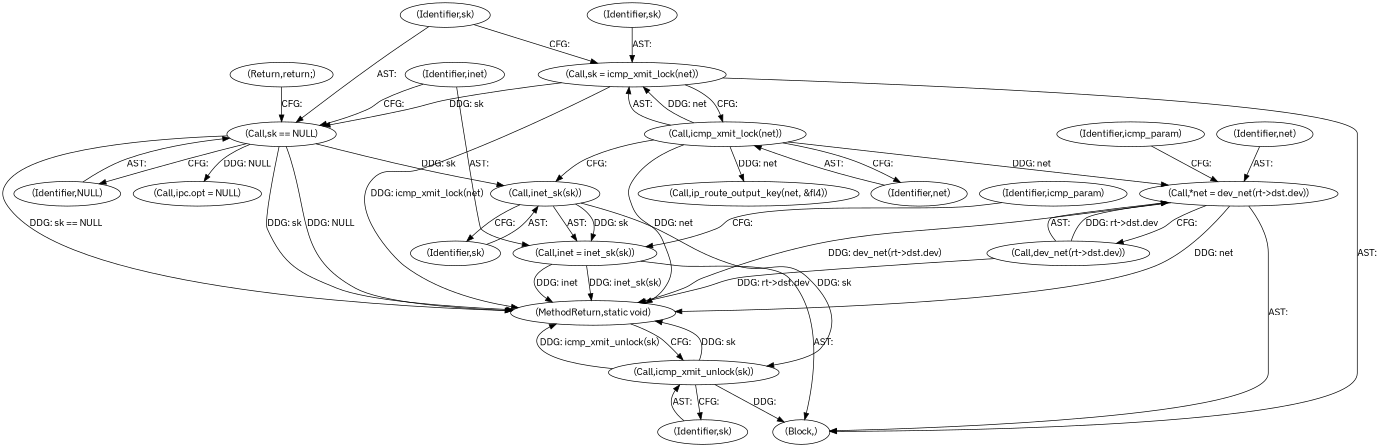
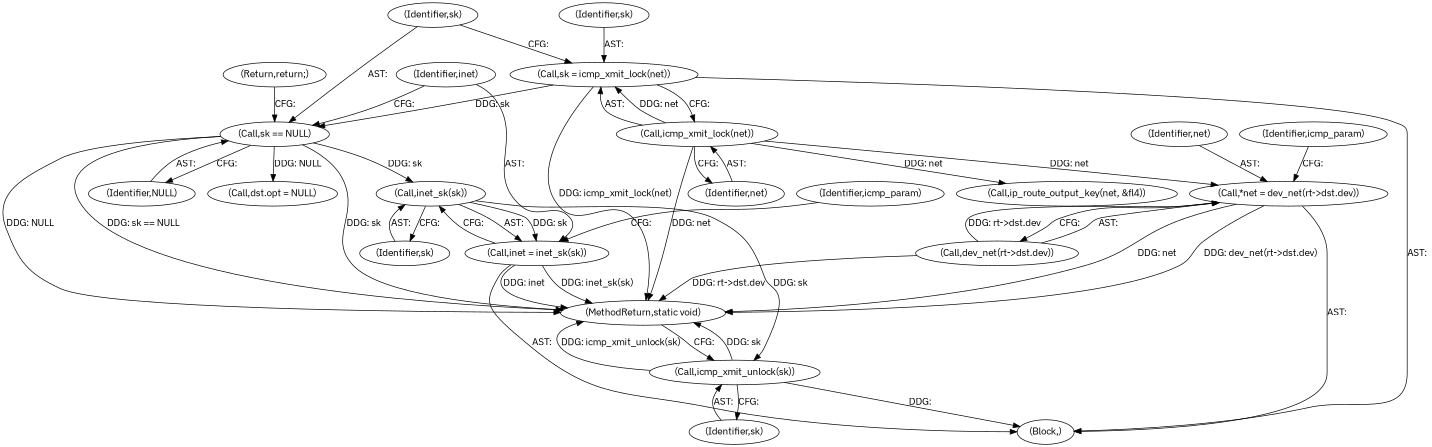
edge "(Call,icmp_xmit_lock(net))" -> "(Call,inet_sk(sk))": now "(Call,inet = inet_sk(sk))" -> "(Call,inet_sk(sk))"
node "(Call,ipc.opt = NULL)": label "(Call,ipc.opt = NULL)" -> "(Call,dst.opt = NULL)"
